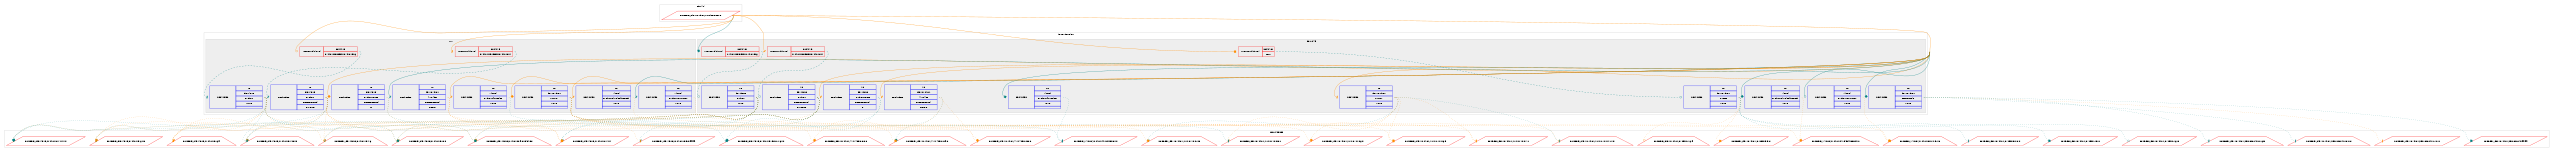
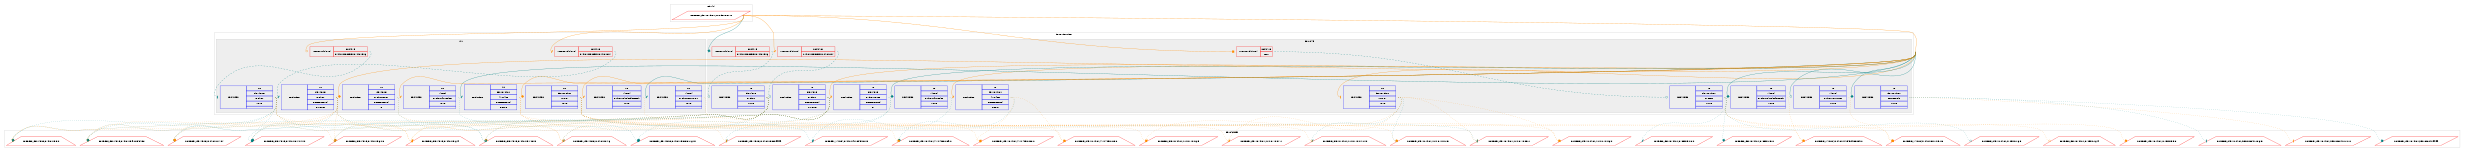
node "portage://dev-lang/python-3.8.1": shape parallelogram -> trapezium
node "portage://dev-python/setuptools-42.0.2": removed
